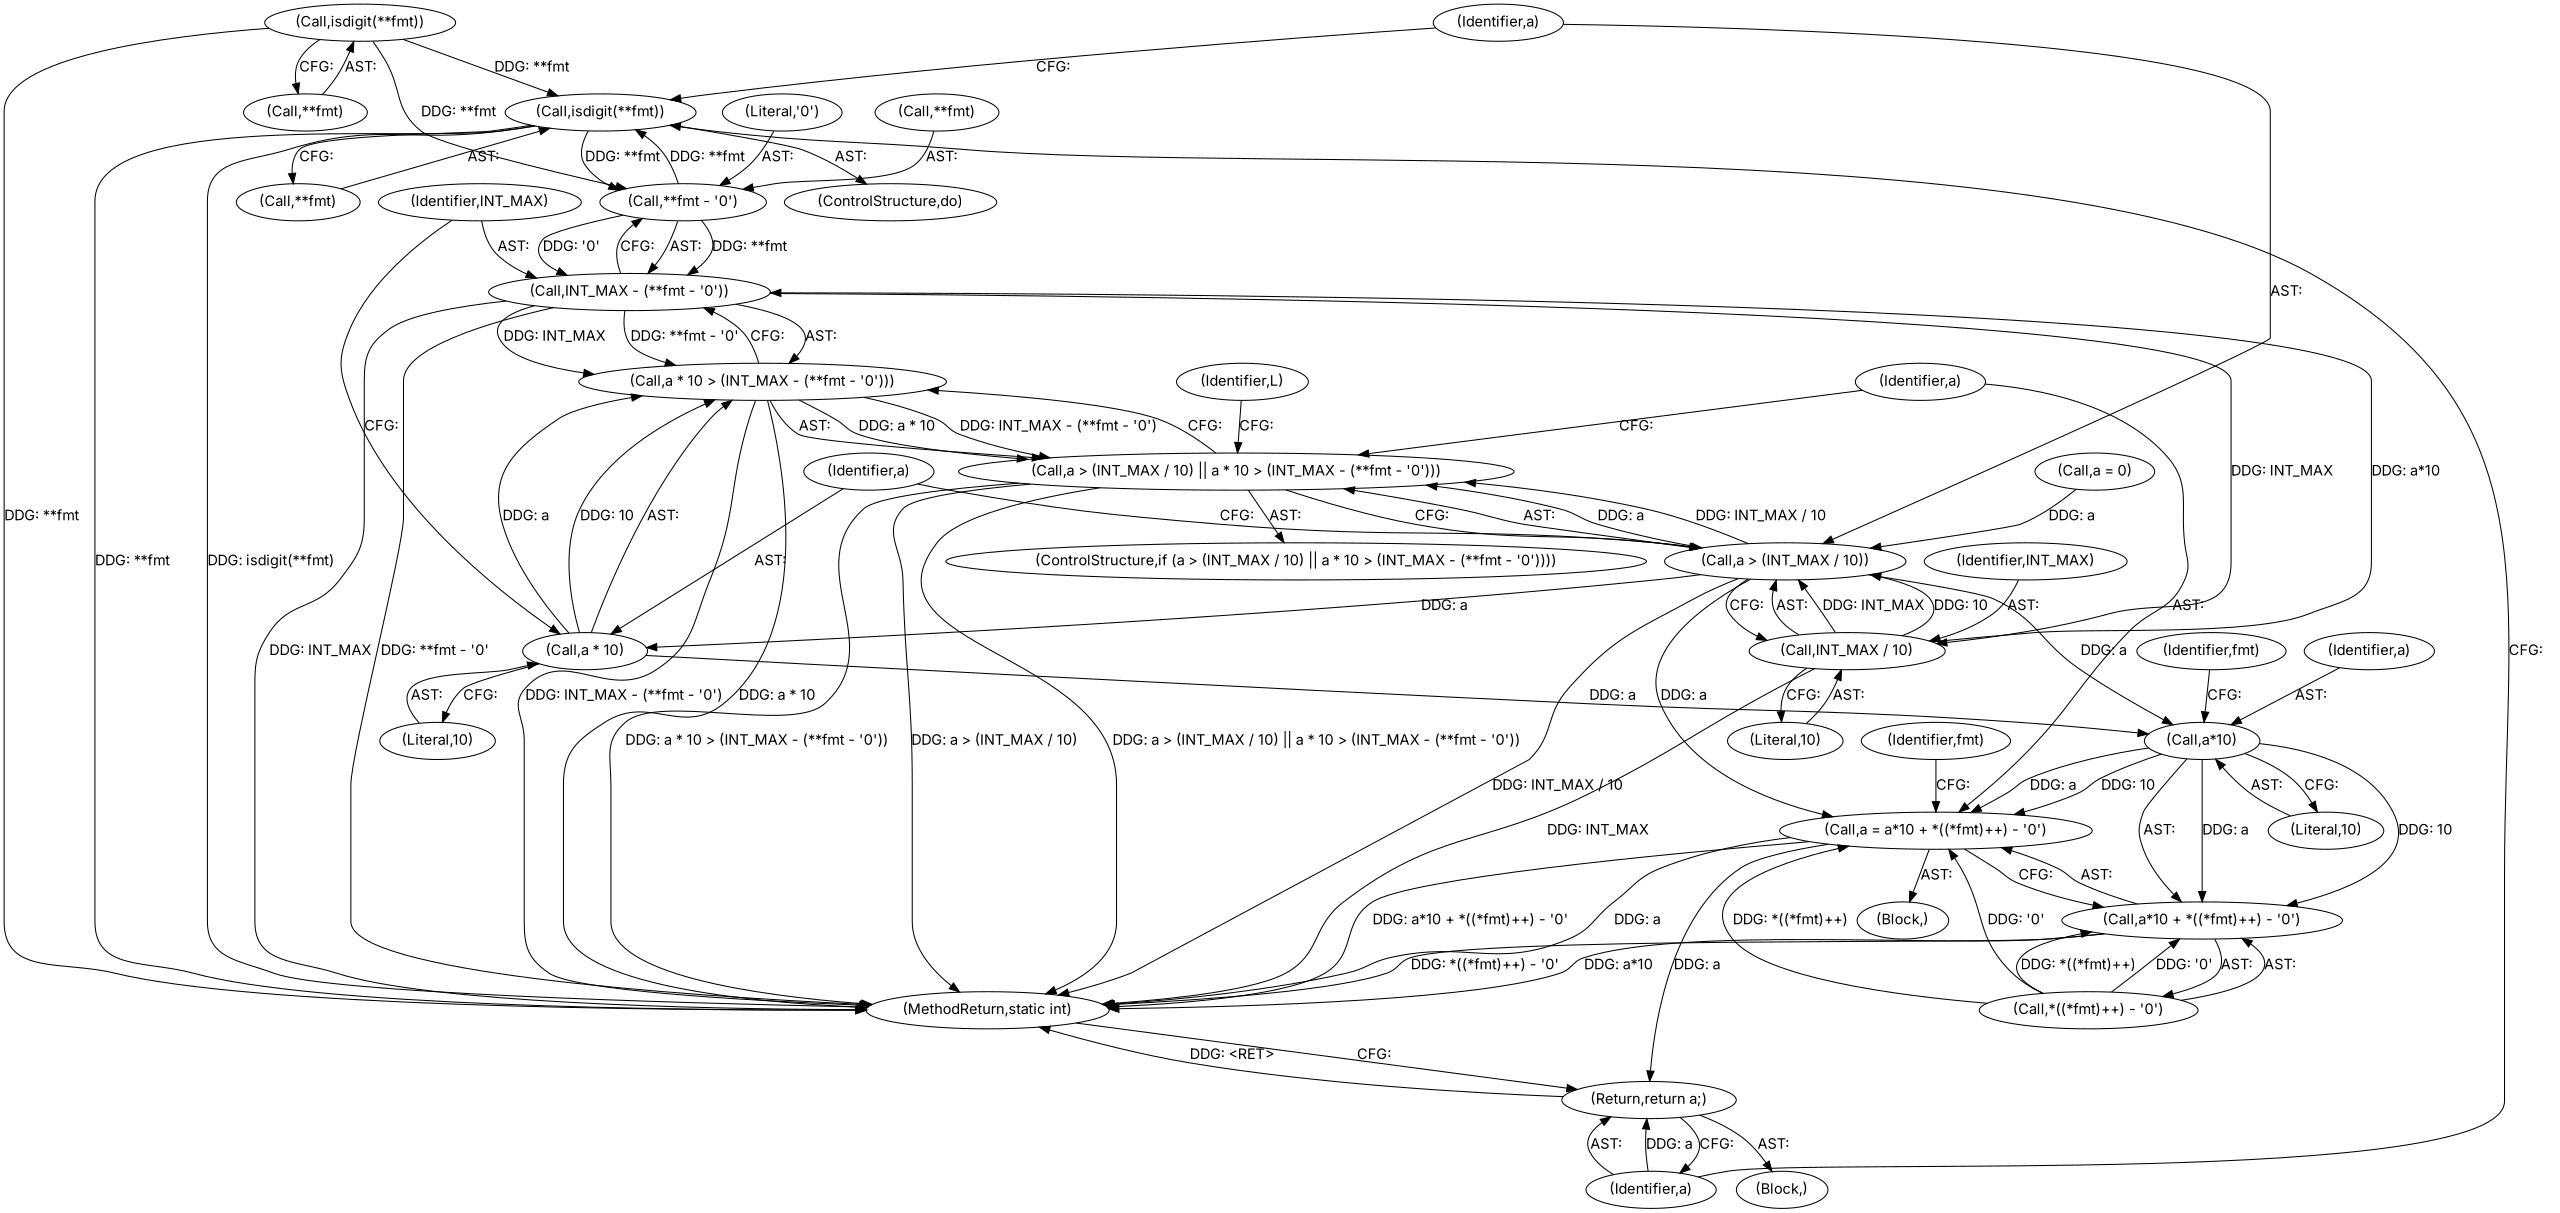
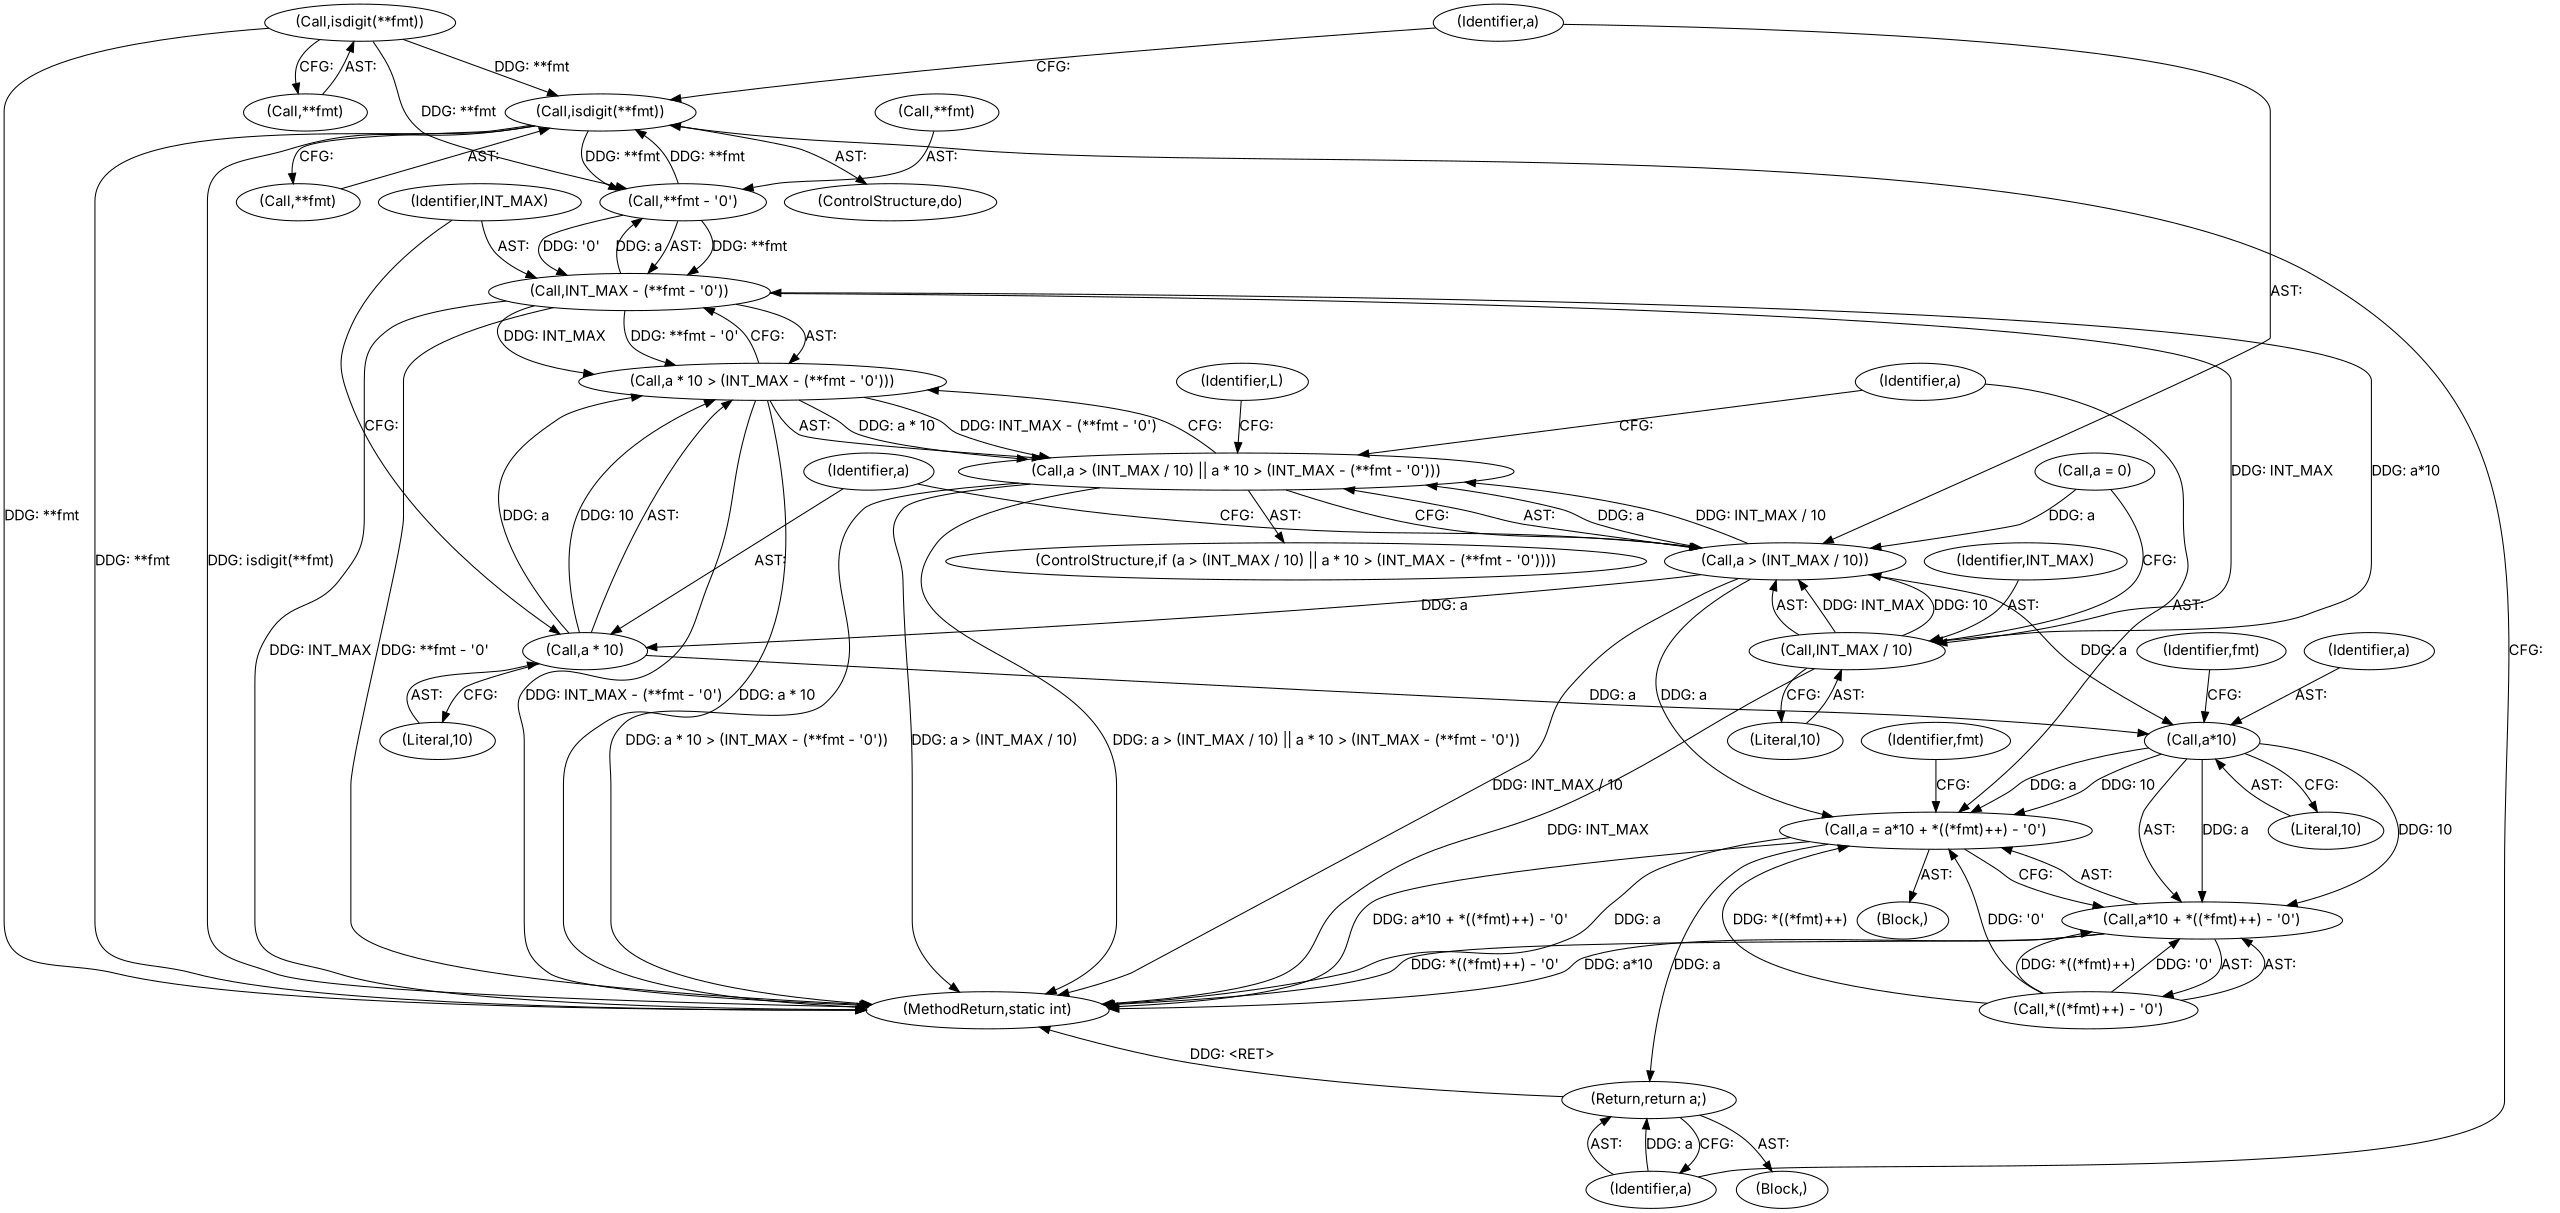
node "(Literal,'0')": removed
edge "(Call,INT_MAX - (**fmt - '0'))" -> "(Call,**fmt - '0')": label "CFG: " -> "DDG: a"
edge "(Call,a > (INT_MAX / 10))" -> "(Call,INT_MAX / 10)": now "(Call,a = 0)" -> "(Call,INT_MAX / 10)"
edge "(MethodReturn,static int)" -> "(Return,return a;)": removed, label "CFG:"
